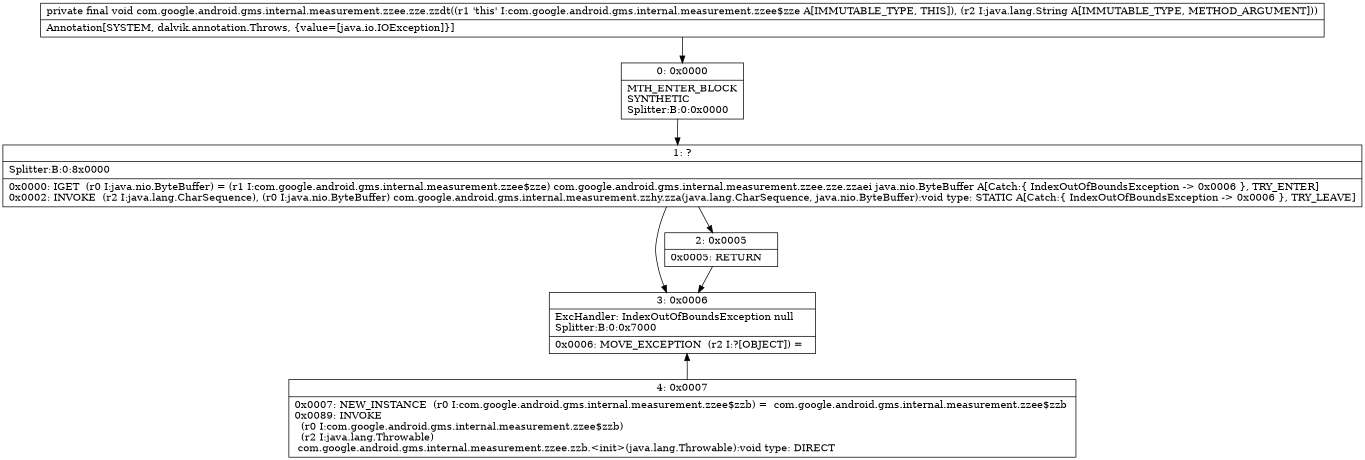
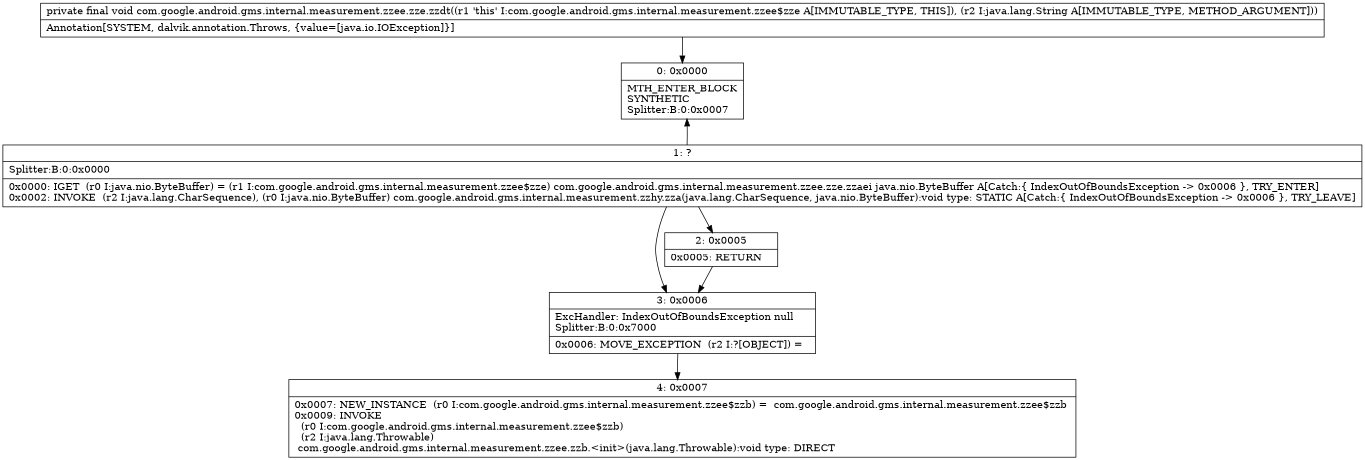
node "0: 0x0000": text "Splitter:B:0:0x0000" -> "Splitter:B:0:0x0007"
edge "0: 0x0000" -> "1: ?": reversed
node "1: ?": text "Splitter:B:0:8x0000" -> "Splitter:B:0:0x0000"
edge "4: 0x0007" -> "3: 0x0006": reversed
node "4: 0x0007": text "0x0089: INVOKE" -> "0x0009: INVOKE"
